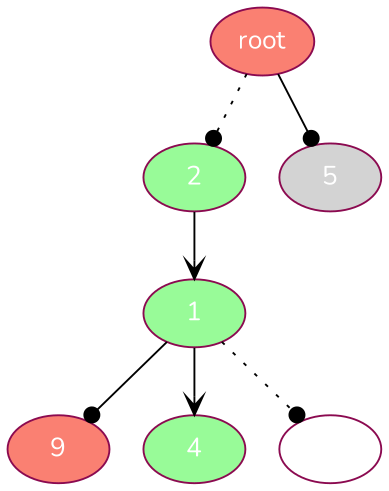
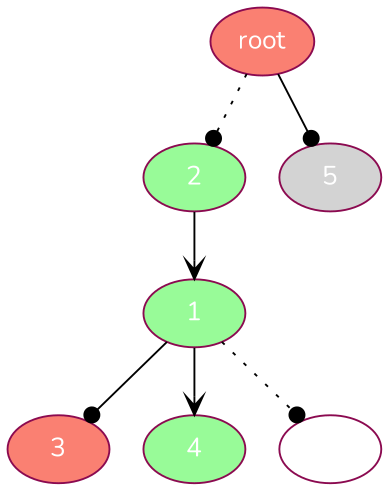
node "9": label "9" -> "3"
